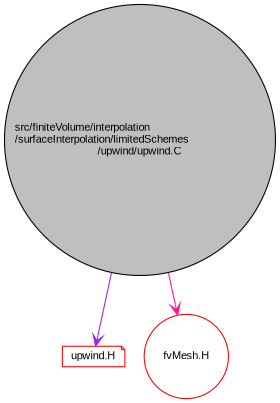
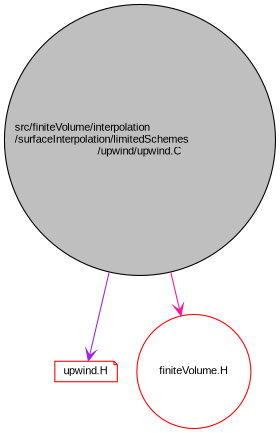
node "fvMesh.H": label "fvMesh.H" -> "finiteVolume.H"
